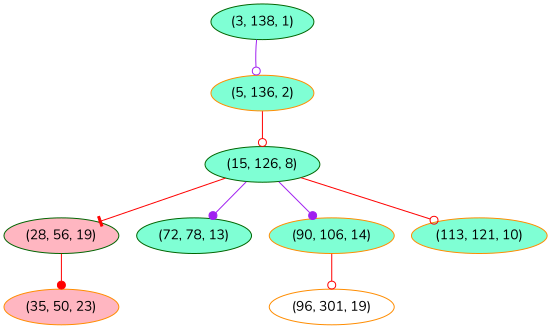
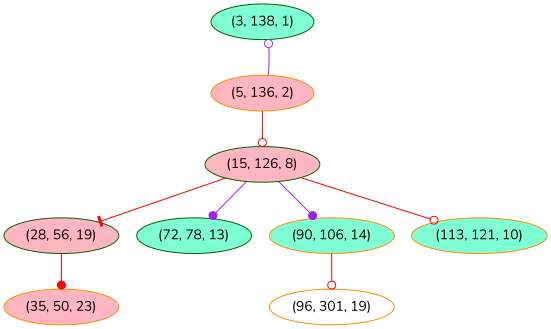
edge "(3, 138, 1)" -> "(5, 136, 2)": reversed
node "(5, 136, 2)": fillcolor aquamarine -> lightpink
node "(15, 126, 8)": fillcolor aquamarine -> lightpink
